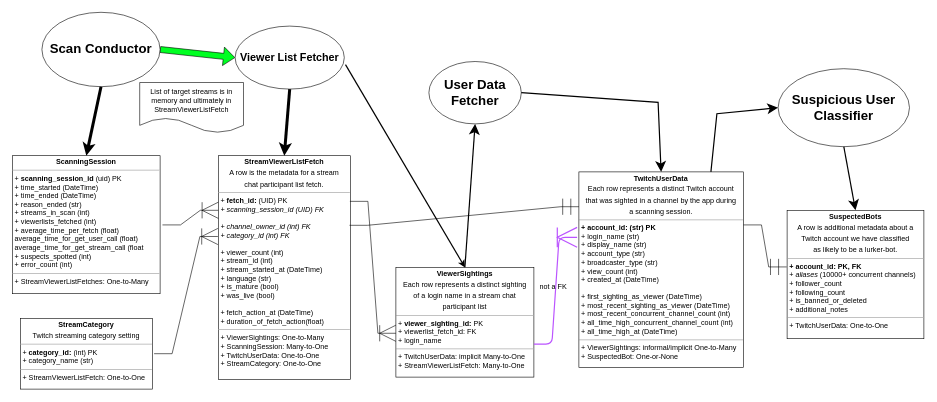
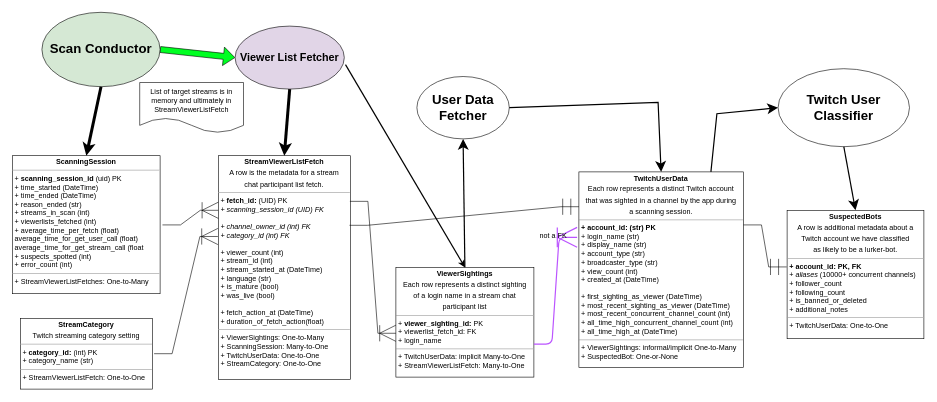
node "Scan Conductor": fillcolor #ffffff -> #d5e8d4
node "Viewer List Fetcher": fillcolor #ffffff -> #e1d5e7
node "User Data Fetcher": moved (475, 93) -> (463, 108)
node "Suspicious User Classifier": label "Suspicious User Classifier" -> "Twitch User Classifier"
node "not a FK": moved (553, 287) -> (553, 236)
